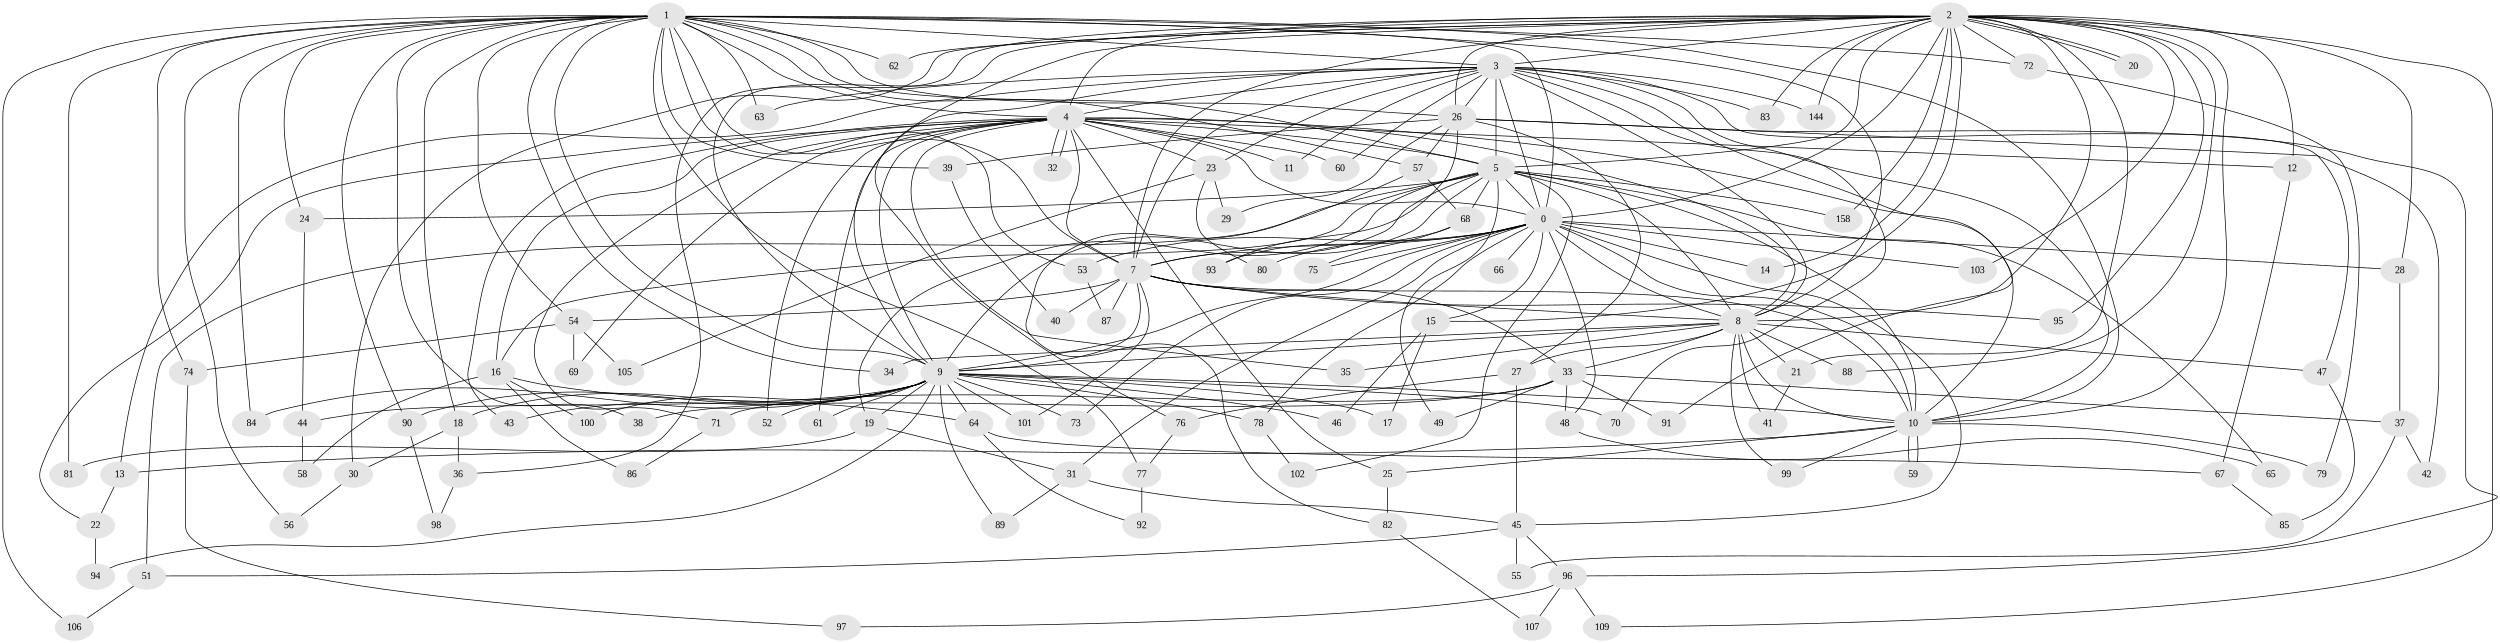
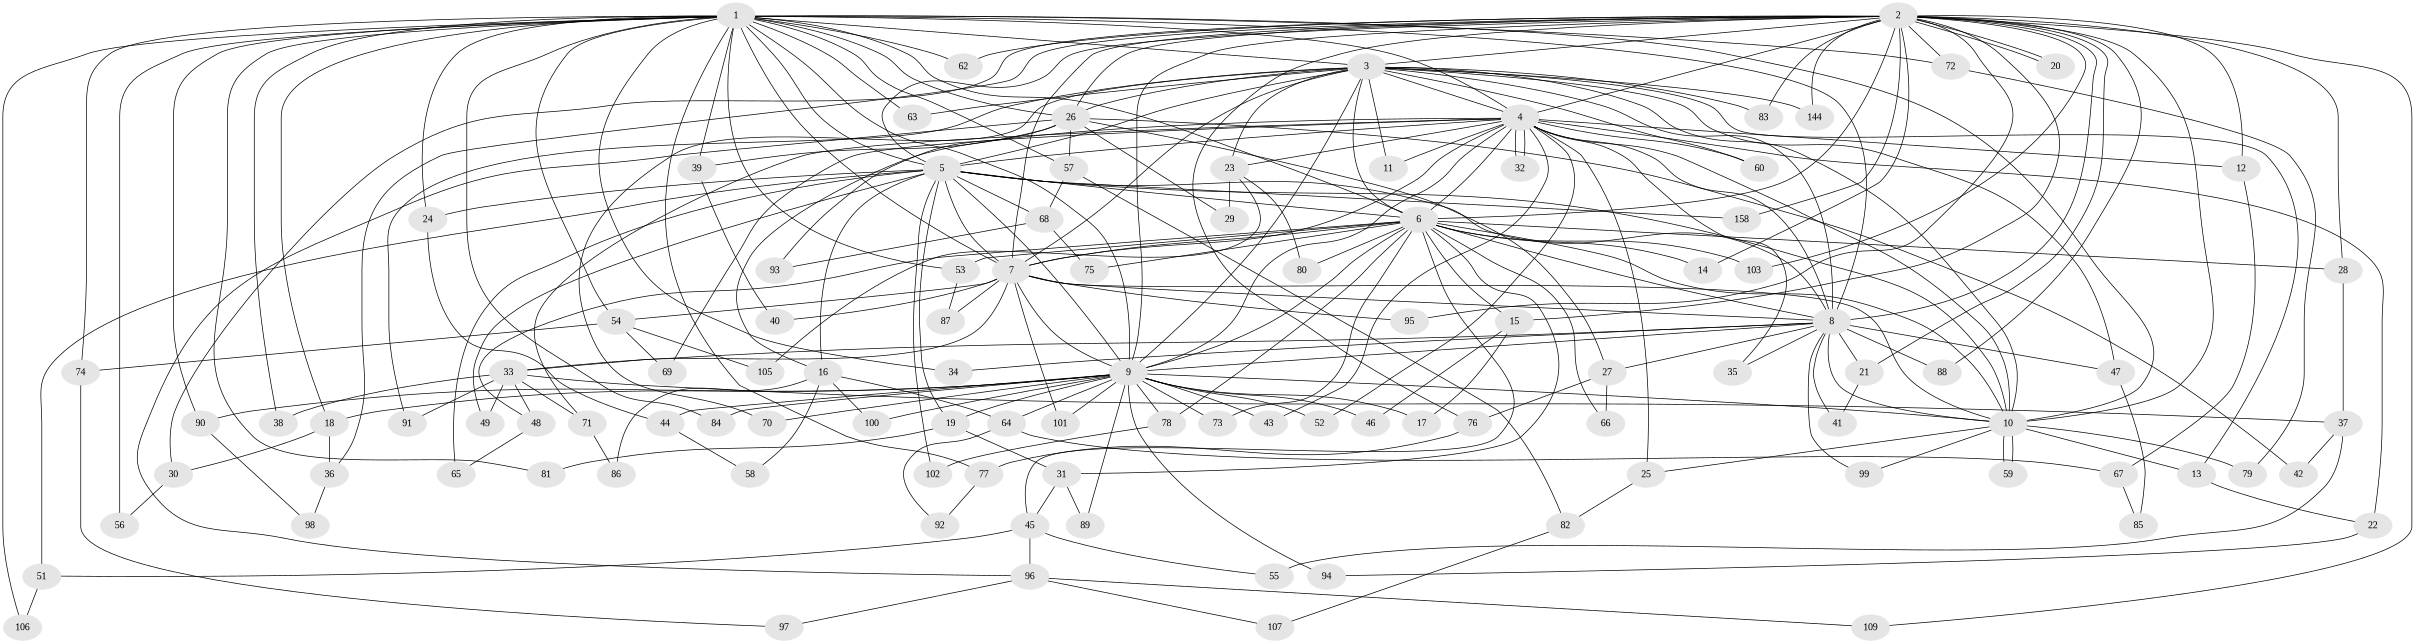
node "0": label "0" -> "6"
node "61": removed
edge "27" -- "45": now "27" -- "66"
